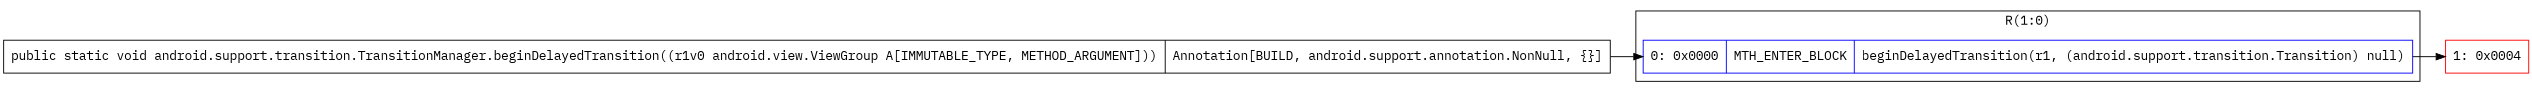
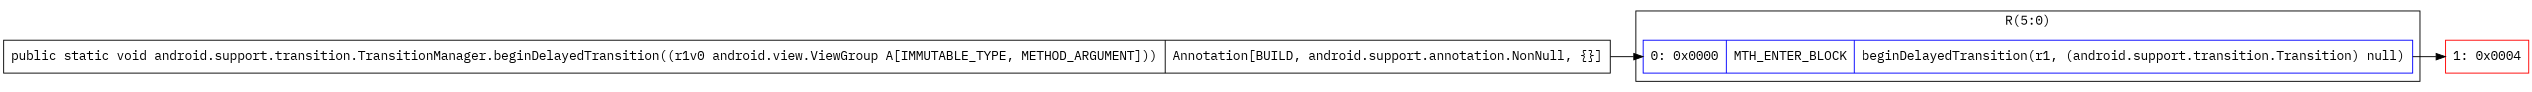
cluster "R(1:0)": label "R(1:0)" -> "R(5:0)"
